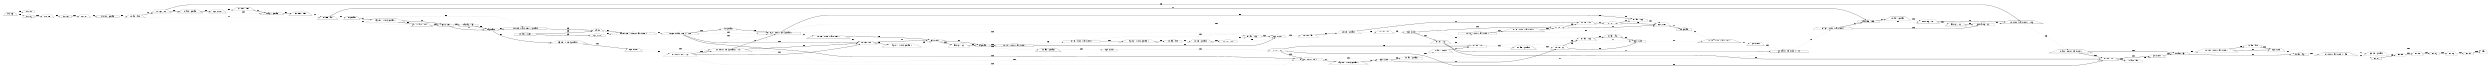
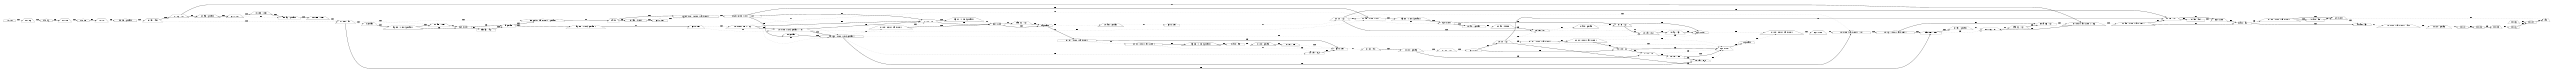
edge "push r15" -> "push rbp": reversed
edge "cmovs r15 , rcx" -> "mov qword [ rel symbol ] , r15": reversed
edge "mov edi , symbol" -> "jne sub": reversed
edge "pop r13" -> "pop r14": style bold -> dotted
edge "pop r14" -> "pop r15": now "pop r14" -> "pop rbp"
edge "mov dword [ rel symbol ] , ebp" -> "pop rbx": now "add rsp , address" -> "pop rbx"
